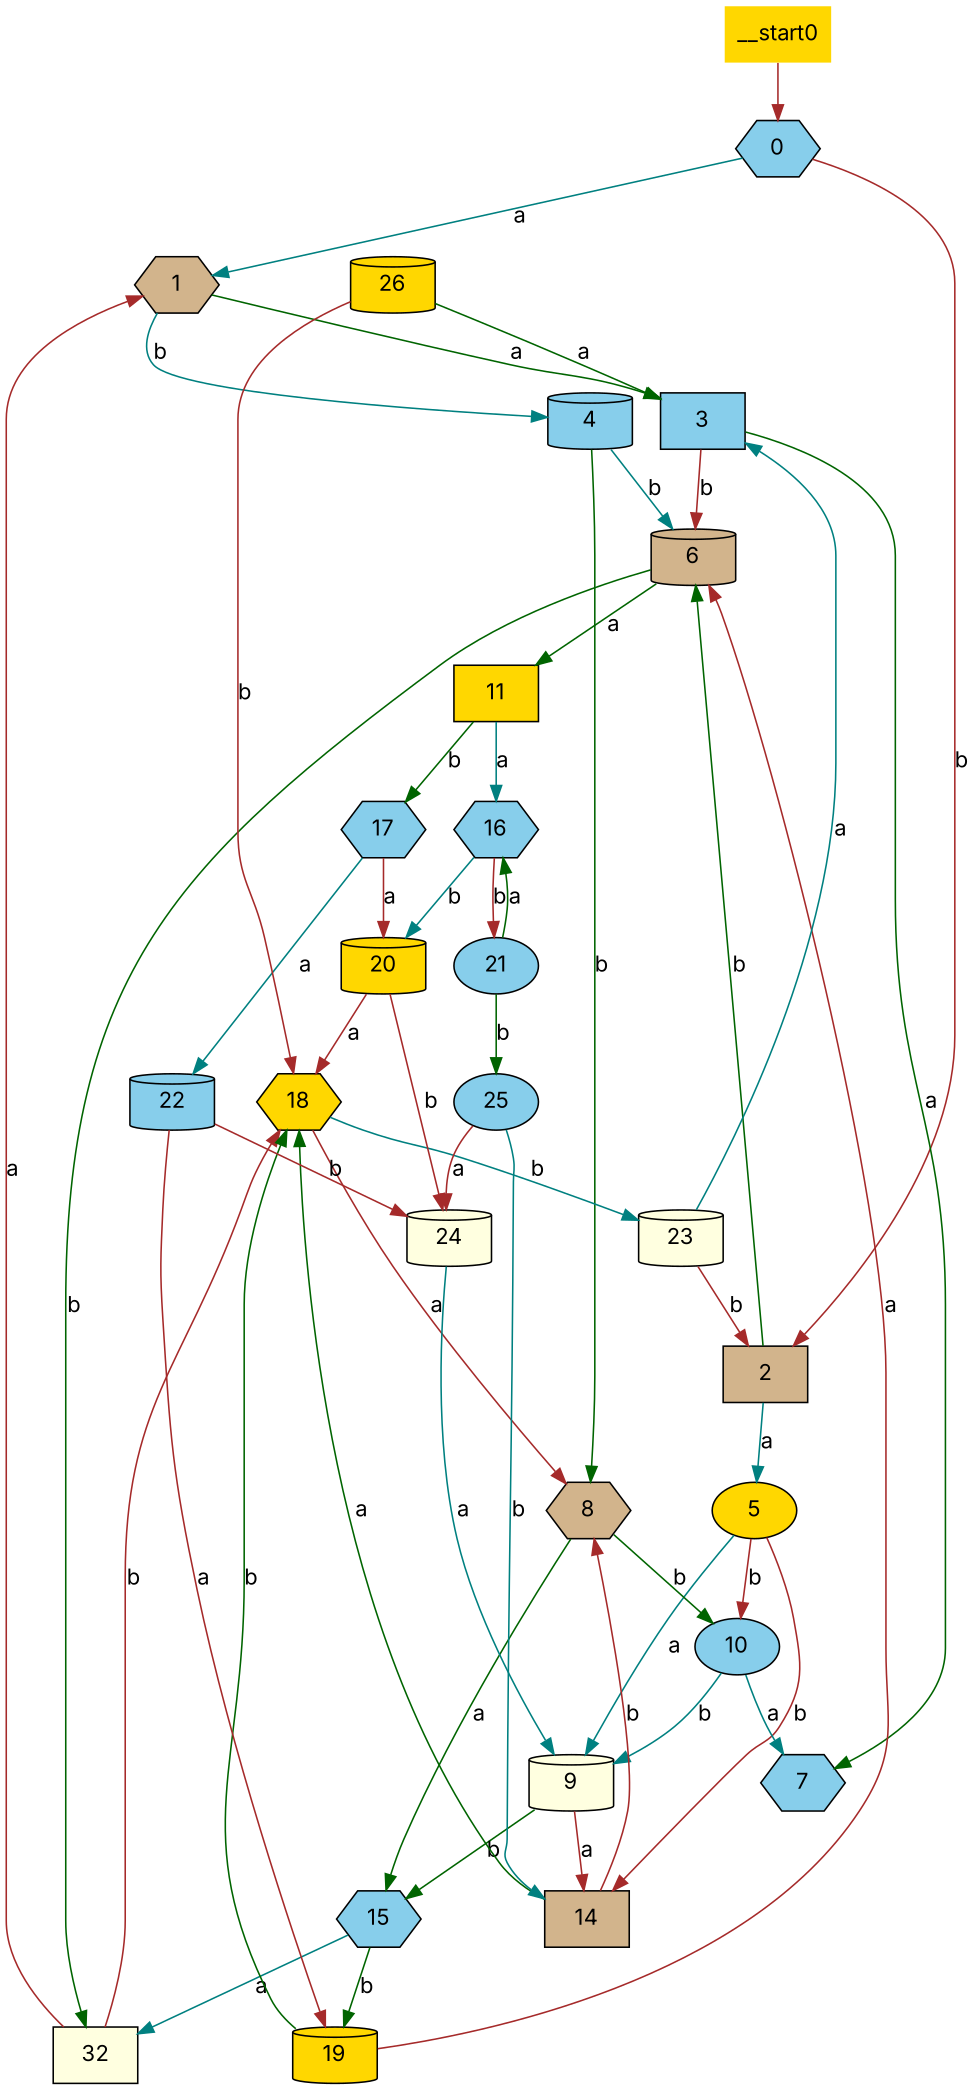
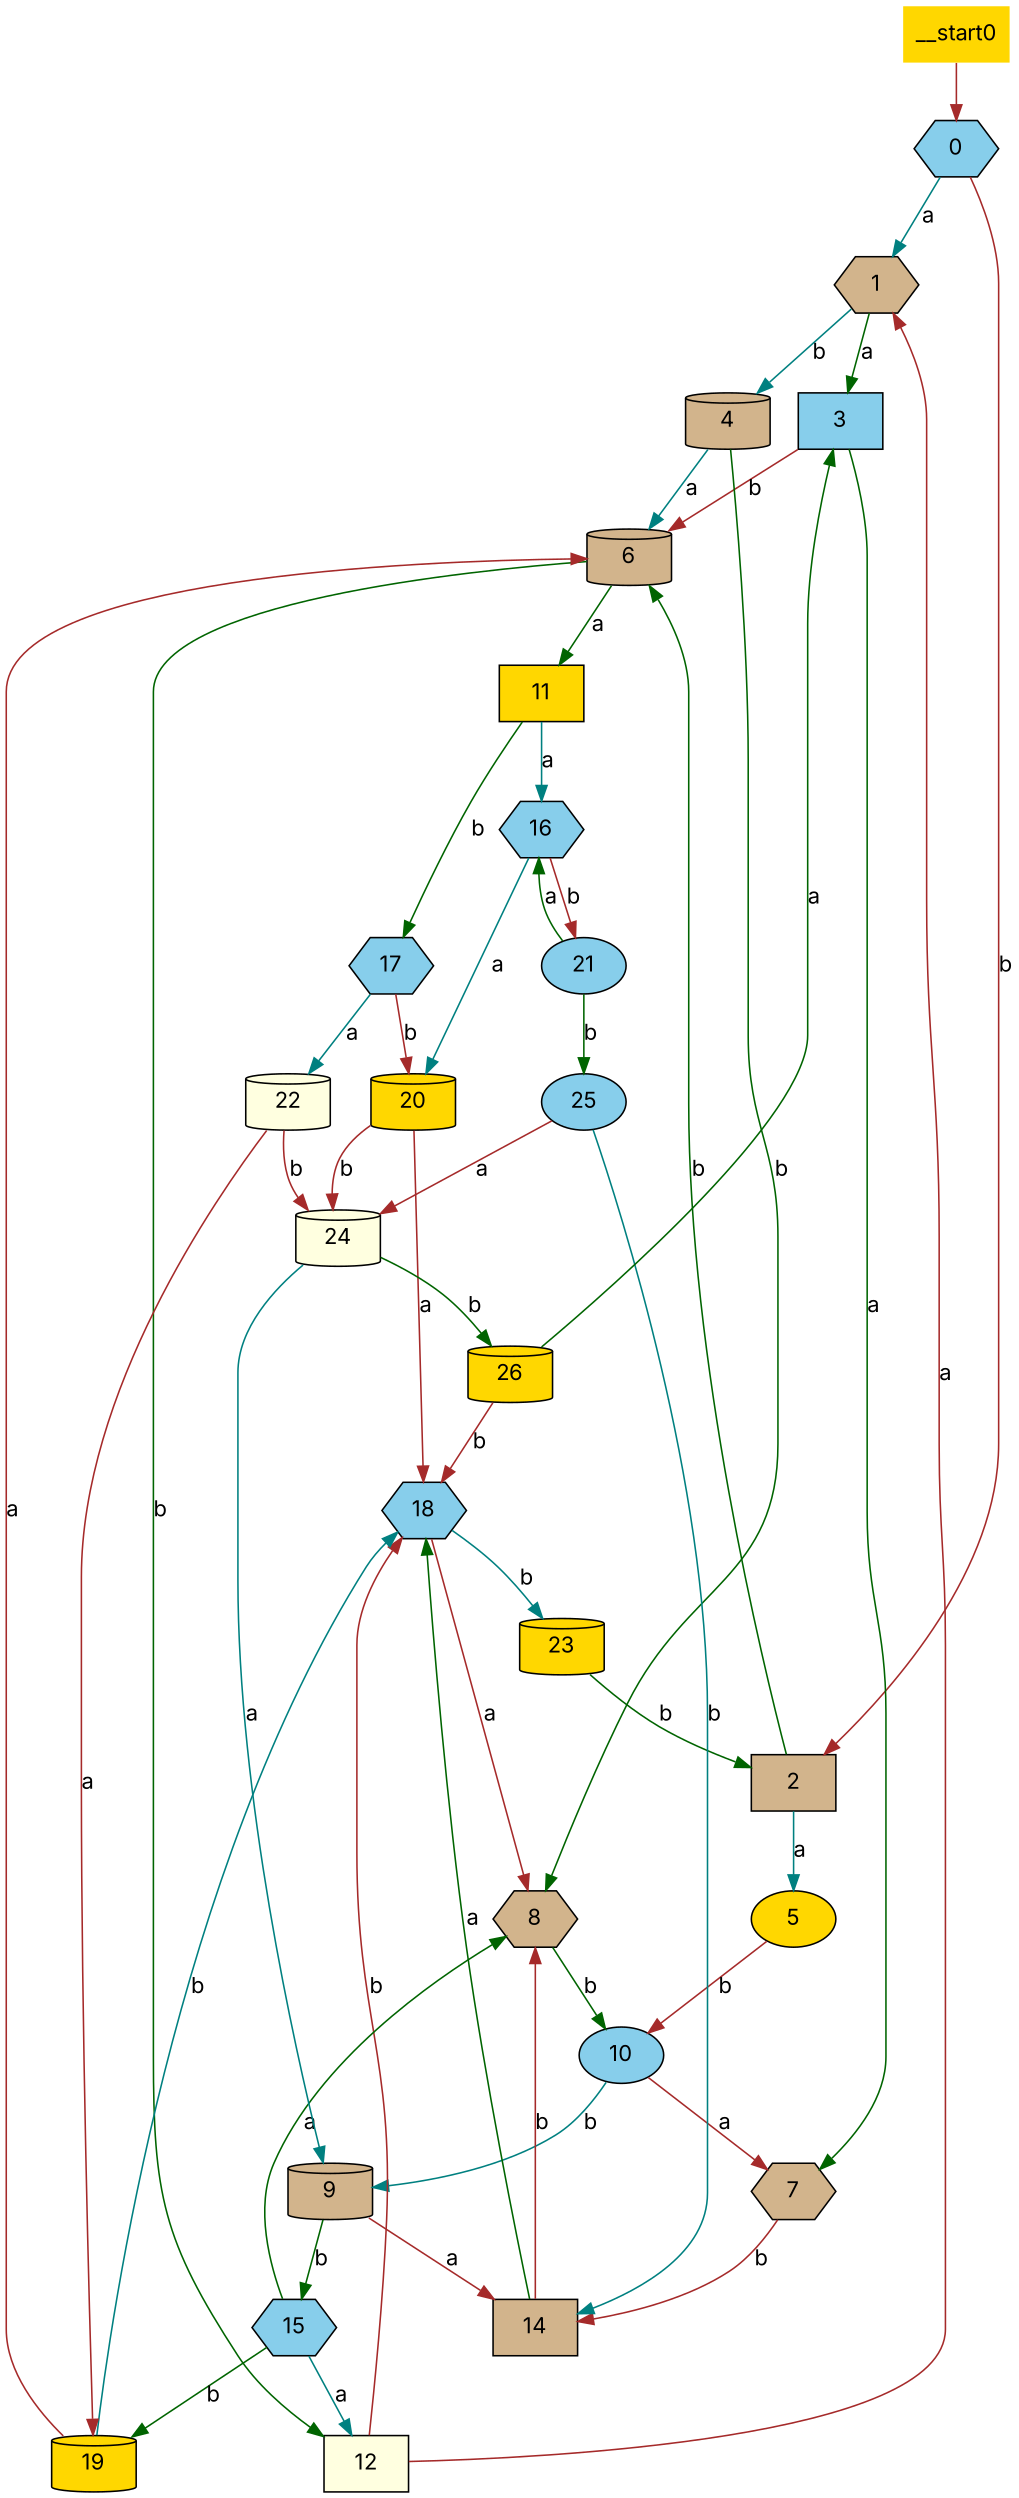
node "4": fillcolor skyblue -> tan
edge "4" -> "6": label "b" -> "a"
edge "23" -> "3": removed, label "a"
edge "17" -> "20": label "a" -> "b"
edge "16" -> "20": label "b" -> "a"
node "22": fillcolor skyblue -> lightyellow
node "18": fillcolor gold -> skyblue
node "23": fillcolor lightyellow -> gold
edge "24" -> "26": added, label "b"
edge "23" -> "2": color brown -> darkgreen
edge "19" -> "18": color darkgreen -> teal
edge "5" -> "9": removed, label "a"
edge "8" -> "15": reversed
edge "10" -> "7": color teal -> brown
edge "5" -> "14": now "7" -> "14"
node "9": fillcolor lightyellow -> tan
node "7": fillcolor skyblue -> tan
node "32": label "32" -> "12"
